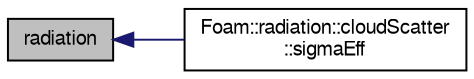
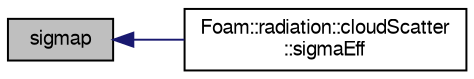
node "radiation": label "radiation" -> "sigmap"
